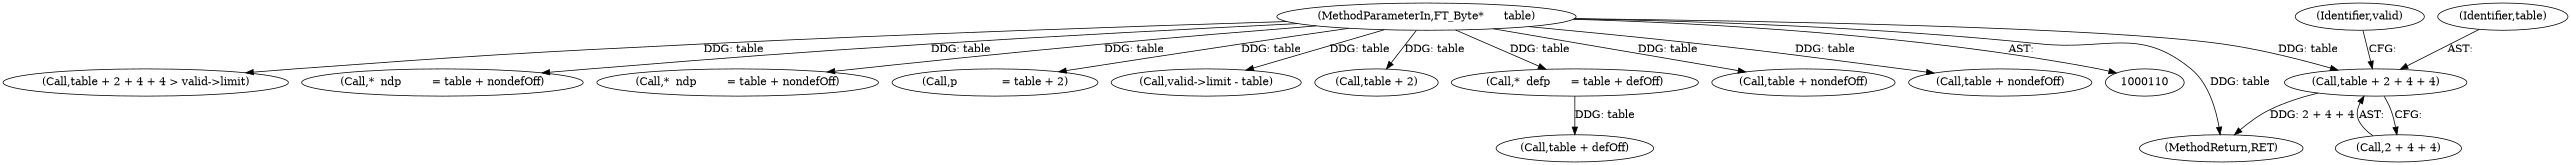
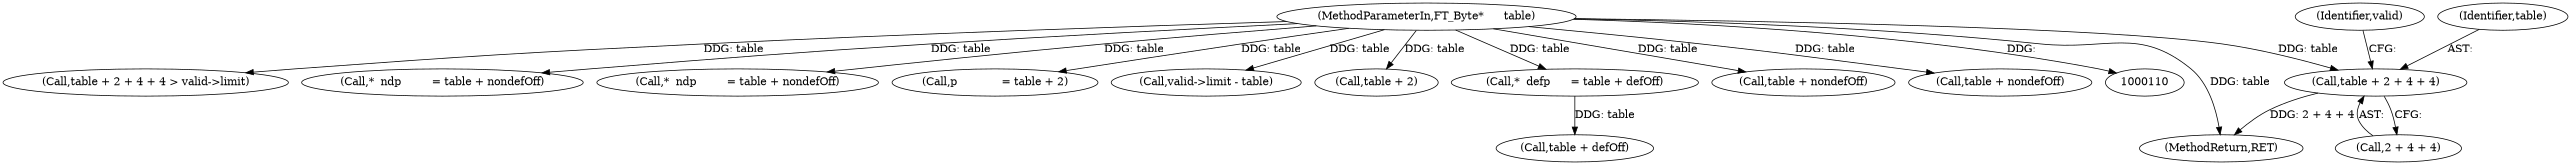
edge "(MethodParameterIn,FT_Byte*      table)" -> "1000110": label "AST: " -> "DDG: "
